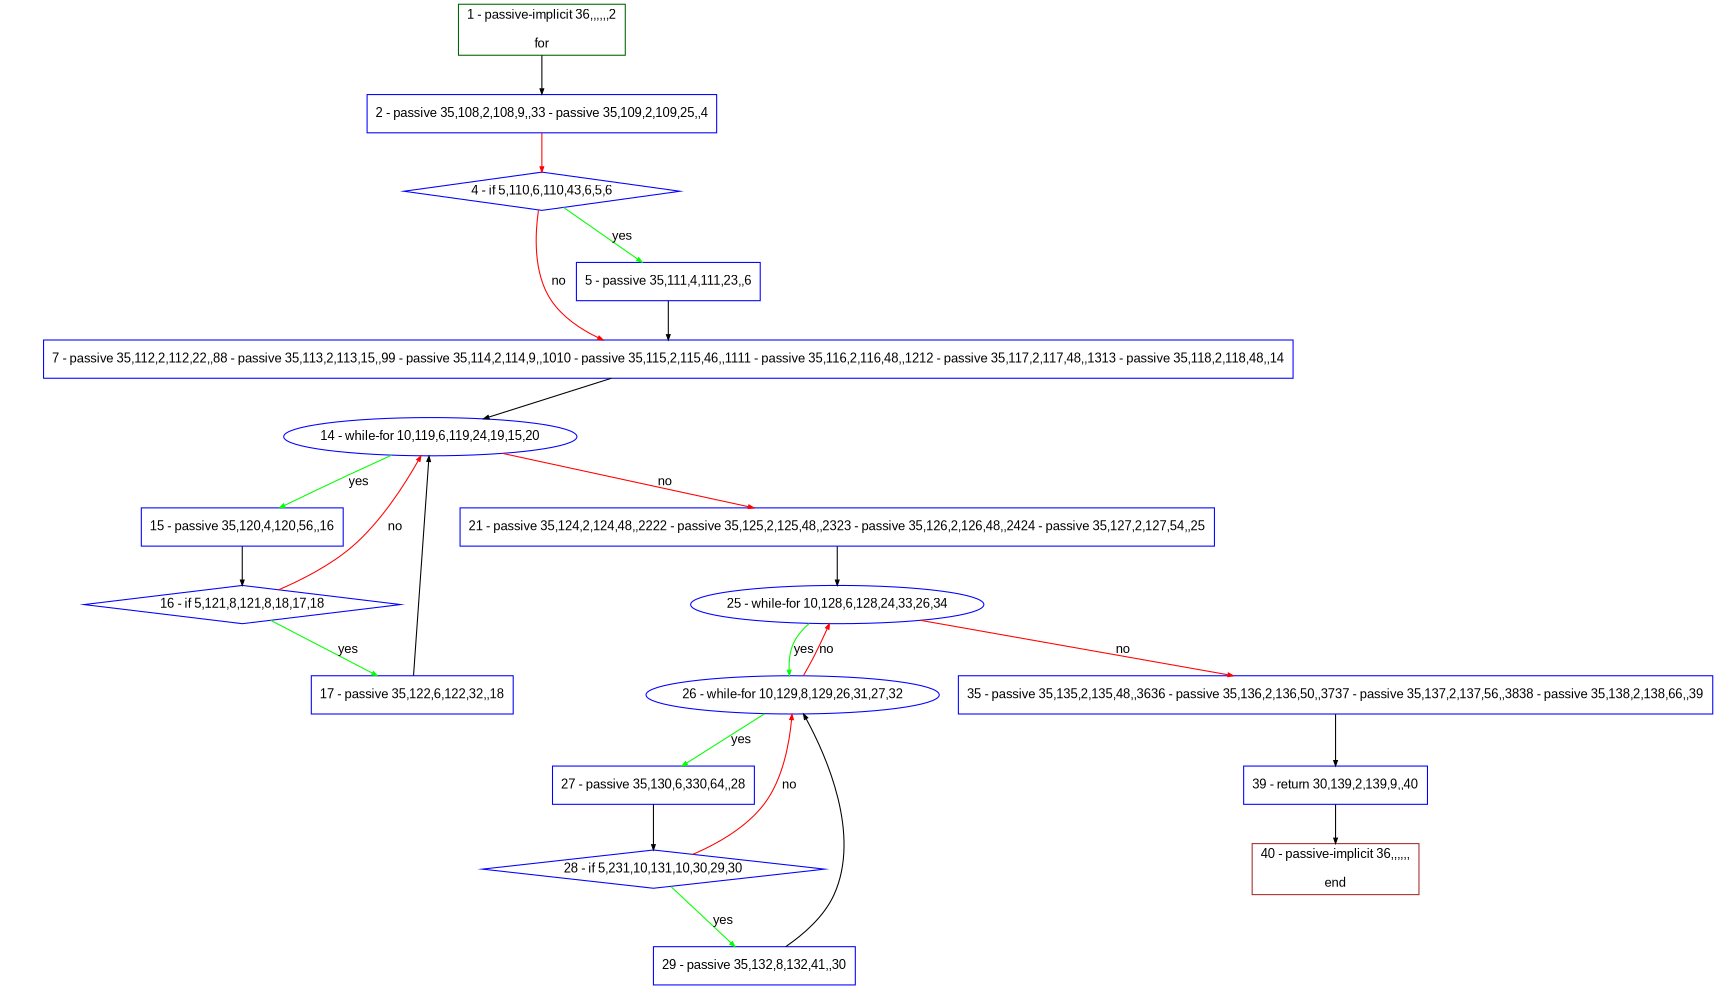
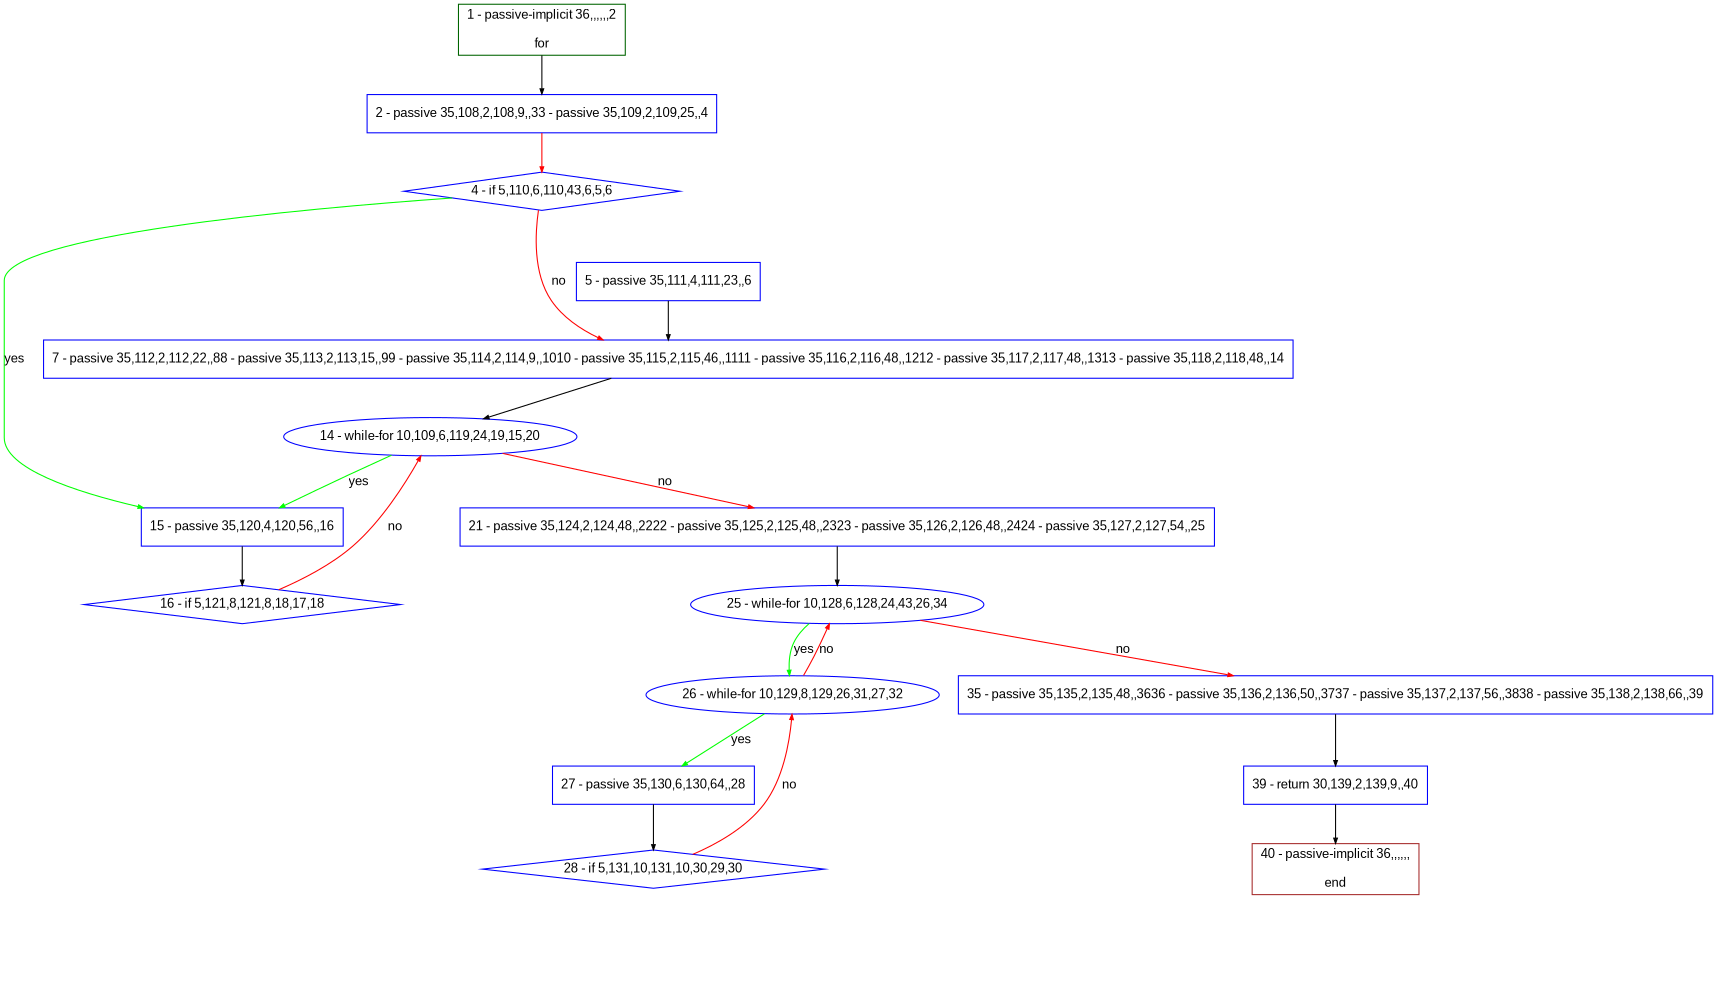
edge "4 - if 5,110,6,110,43,6,5,6" -> "5 - passive 35,111,4,111,23,,6": now "4 - if 5,110,6,110,43,6,5,6" -> "15 - passive 35,120,4,120,56,,16"
node "14 - while-for 10,119,6,119,24,19,15,20": label "14 - while-for 10,119,6,119,24,19,15,20" -> "14 - while-for 10,109,6,119,24,19,15,20"
node "25 - while-for 10,128,6,128,24,33,26,34": label "25 - while-for 10,128,6,128,24,33,26,34" -> "25 - while-for 10,128,6,128,24,43,26,34"
node "17 - passive 35,122,6,122,32,,18": removed
node "27 - passive 35,130,6,330,64,,28": label "27 - passive 35,130,6,330,64,,28" -> "27 - passive 35,130,6,130,64,,28"
node "28 - if 5,231,10,131,10,30,29,30": label "28 - if 5,231,10,131,10,30,29,30" -> "28 - if 5,131,10,131,10,30,29,30"
node "29 - passive 35,132,8,132,41,,30": removed
